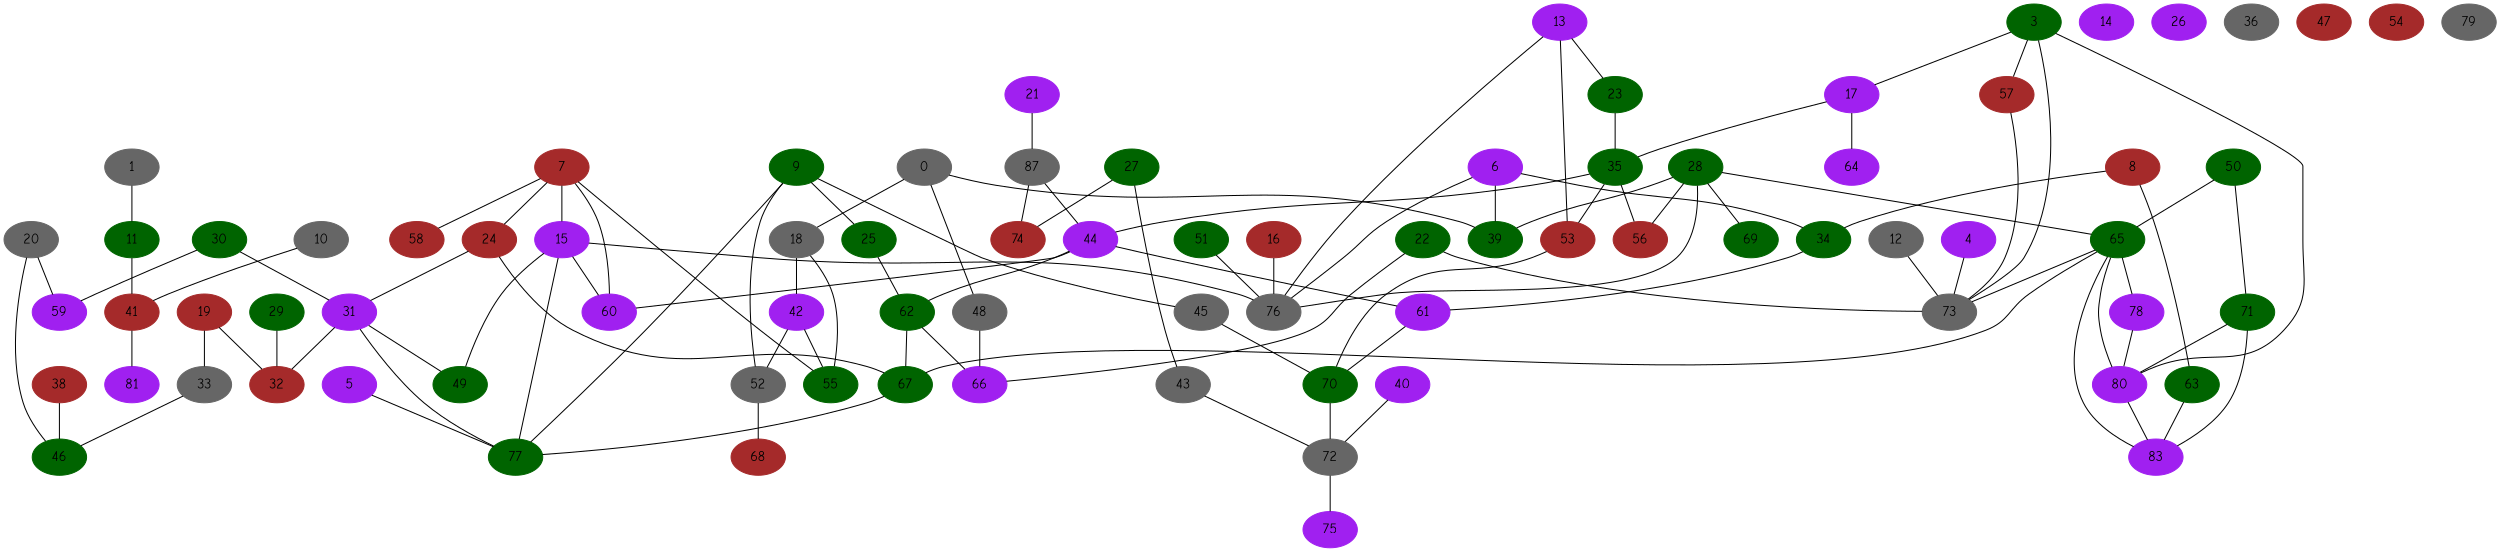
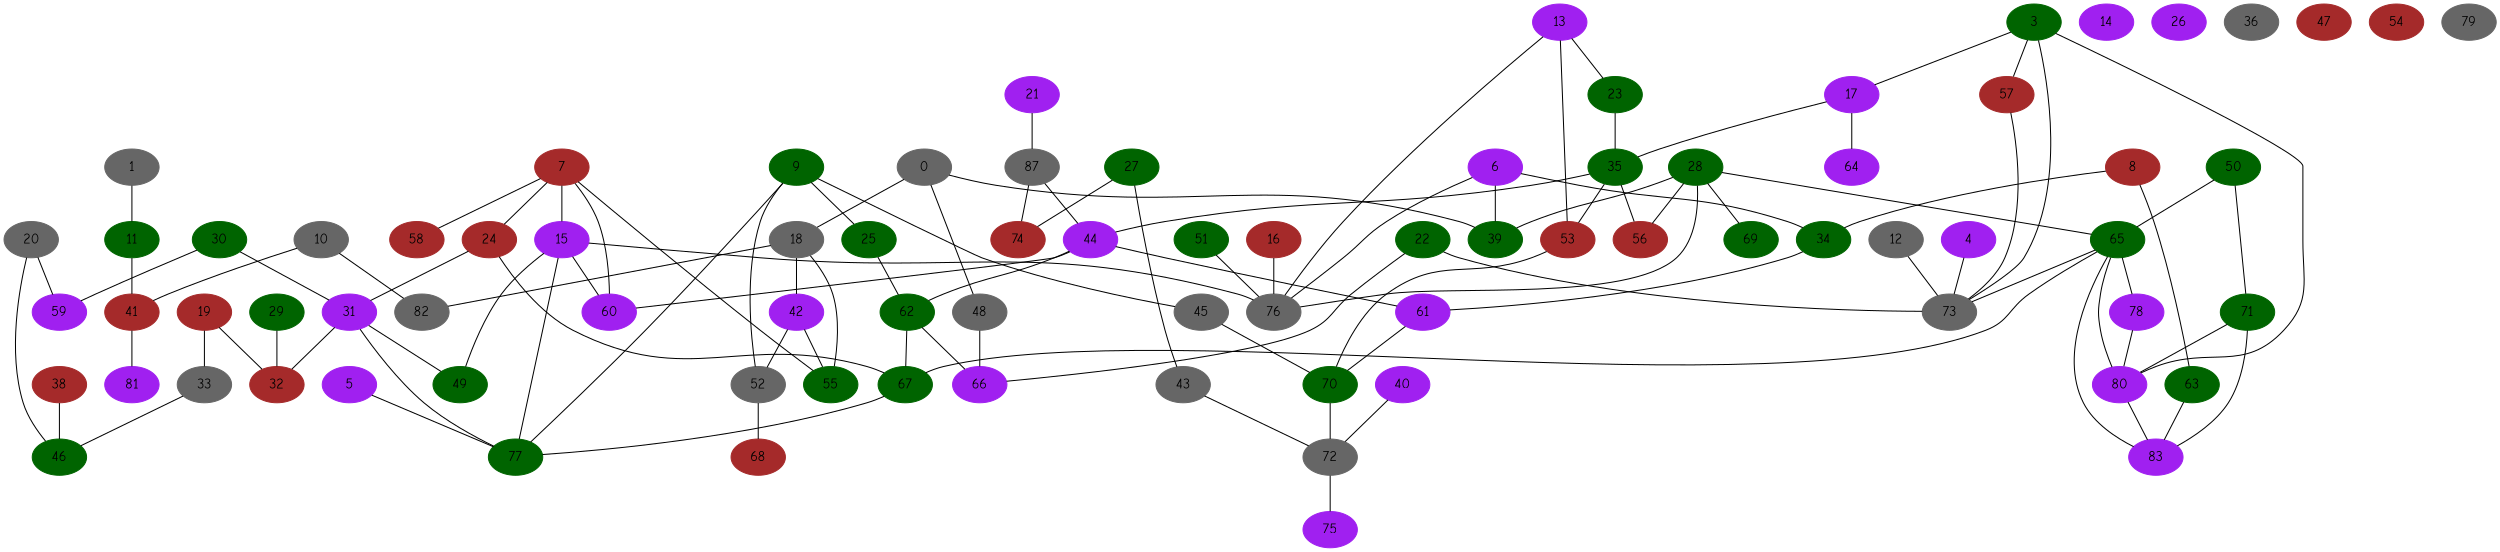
node "82": added
